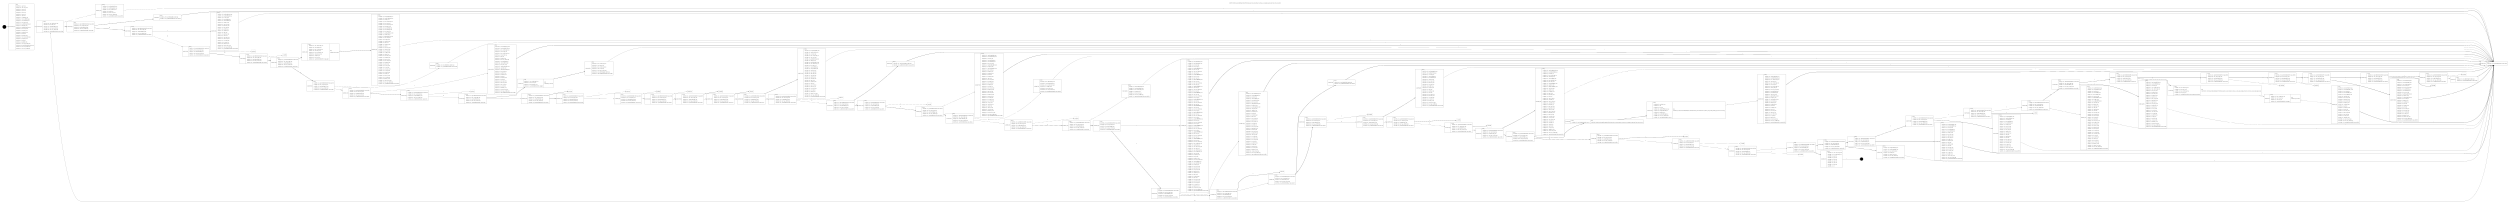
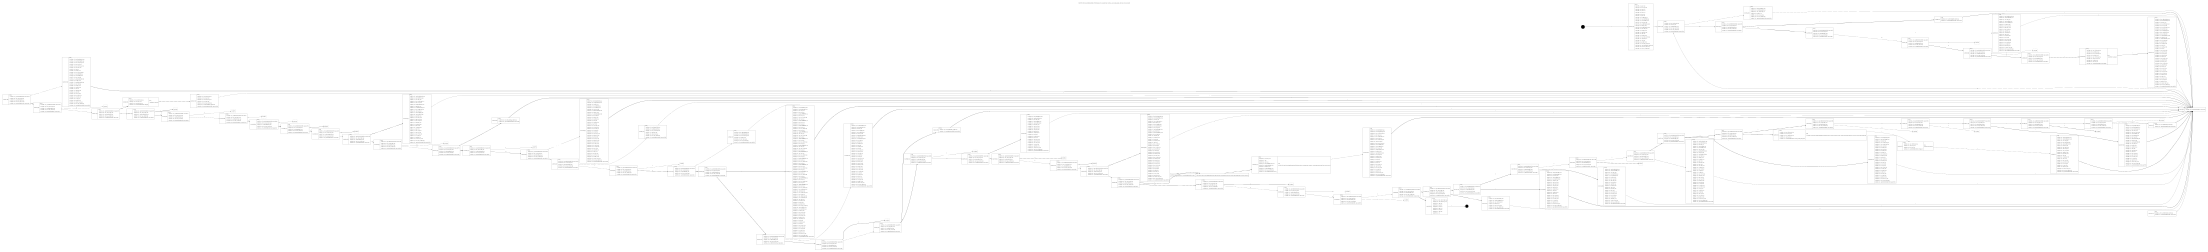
node "0x401370 [28]": removed
